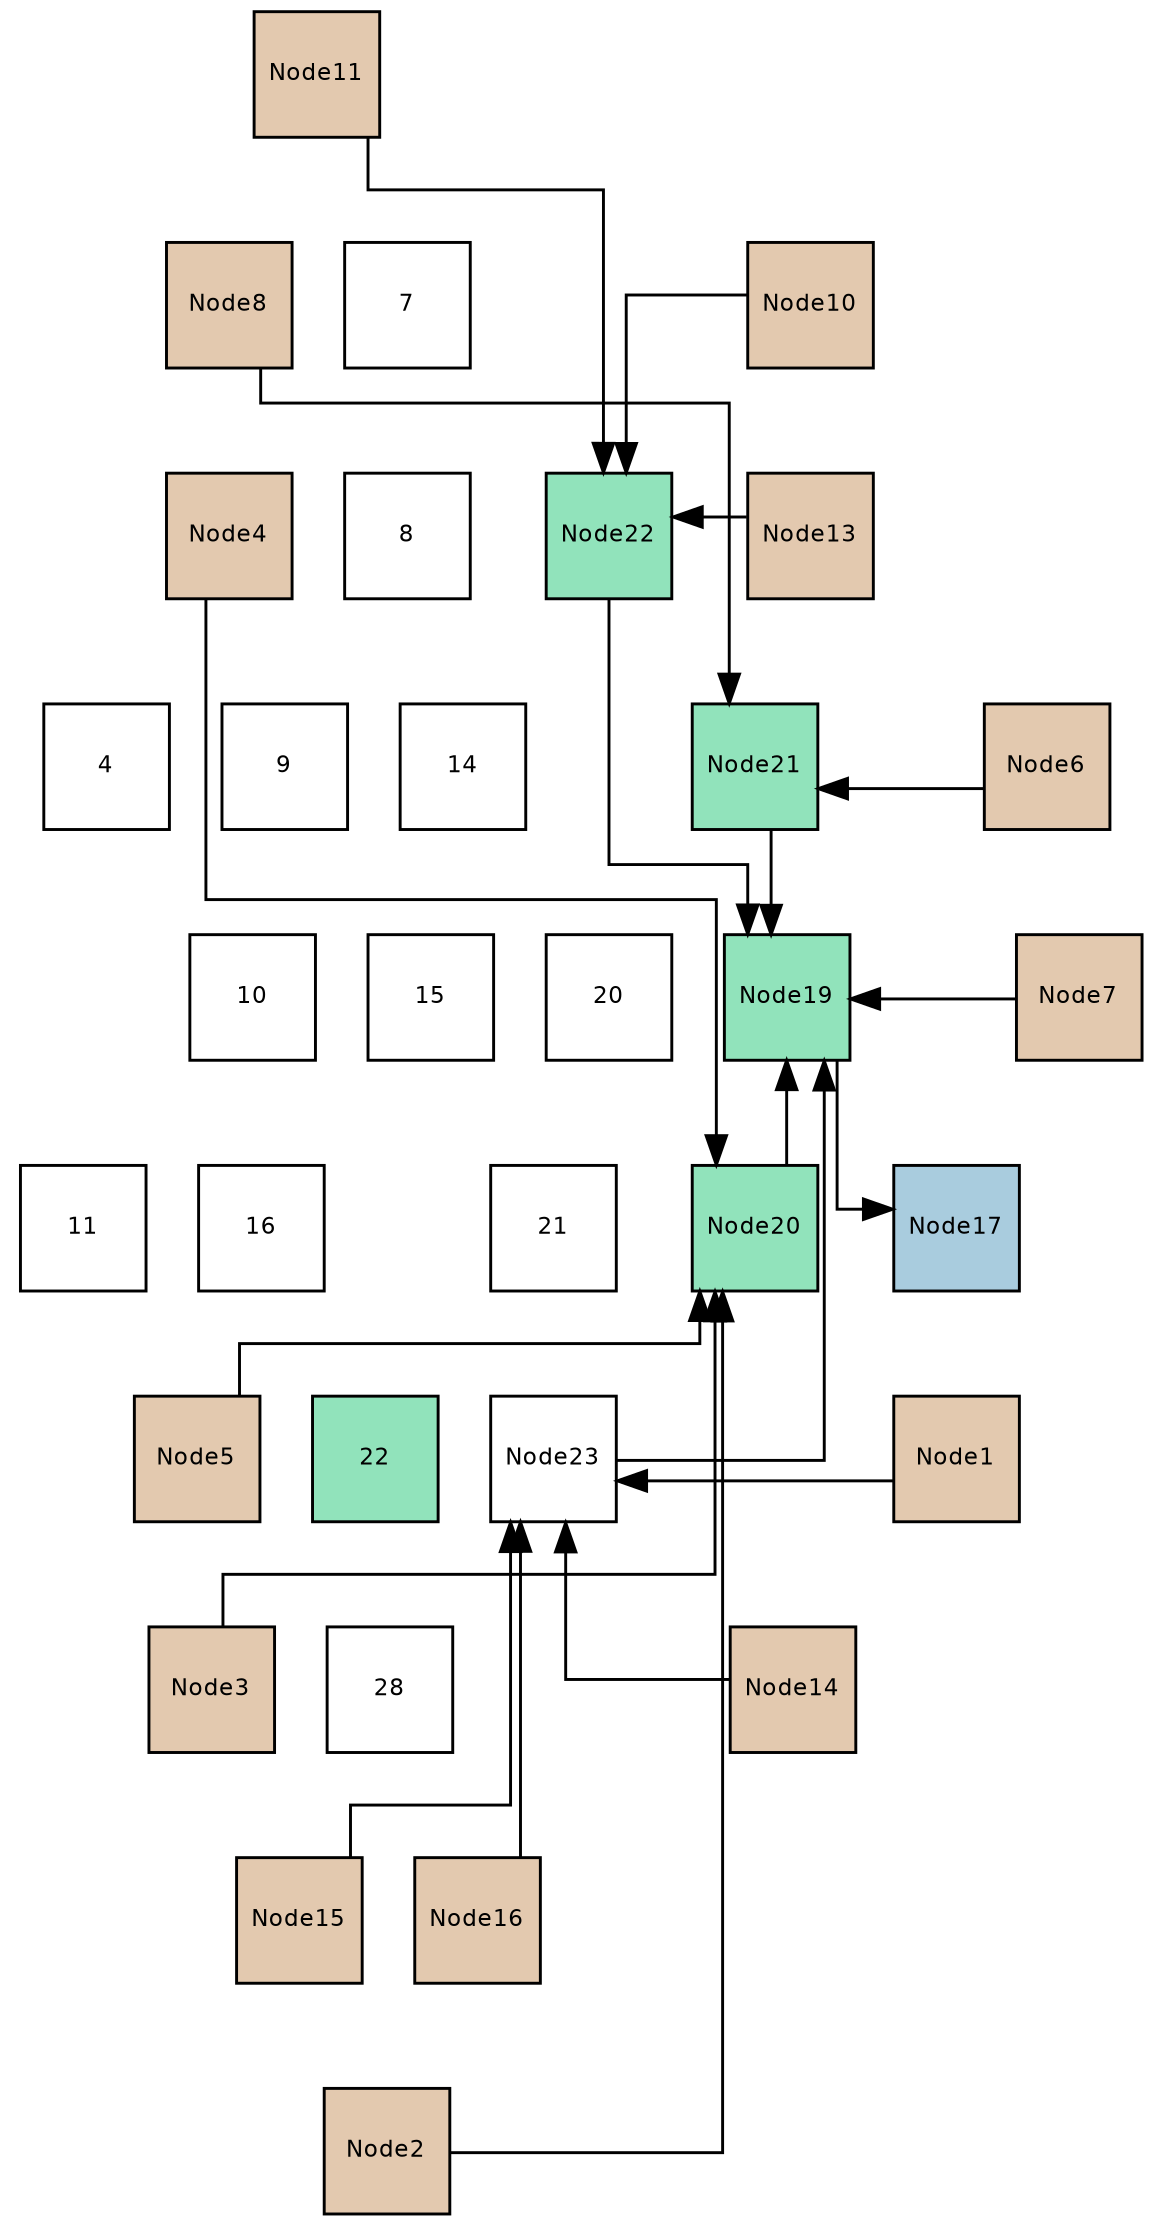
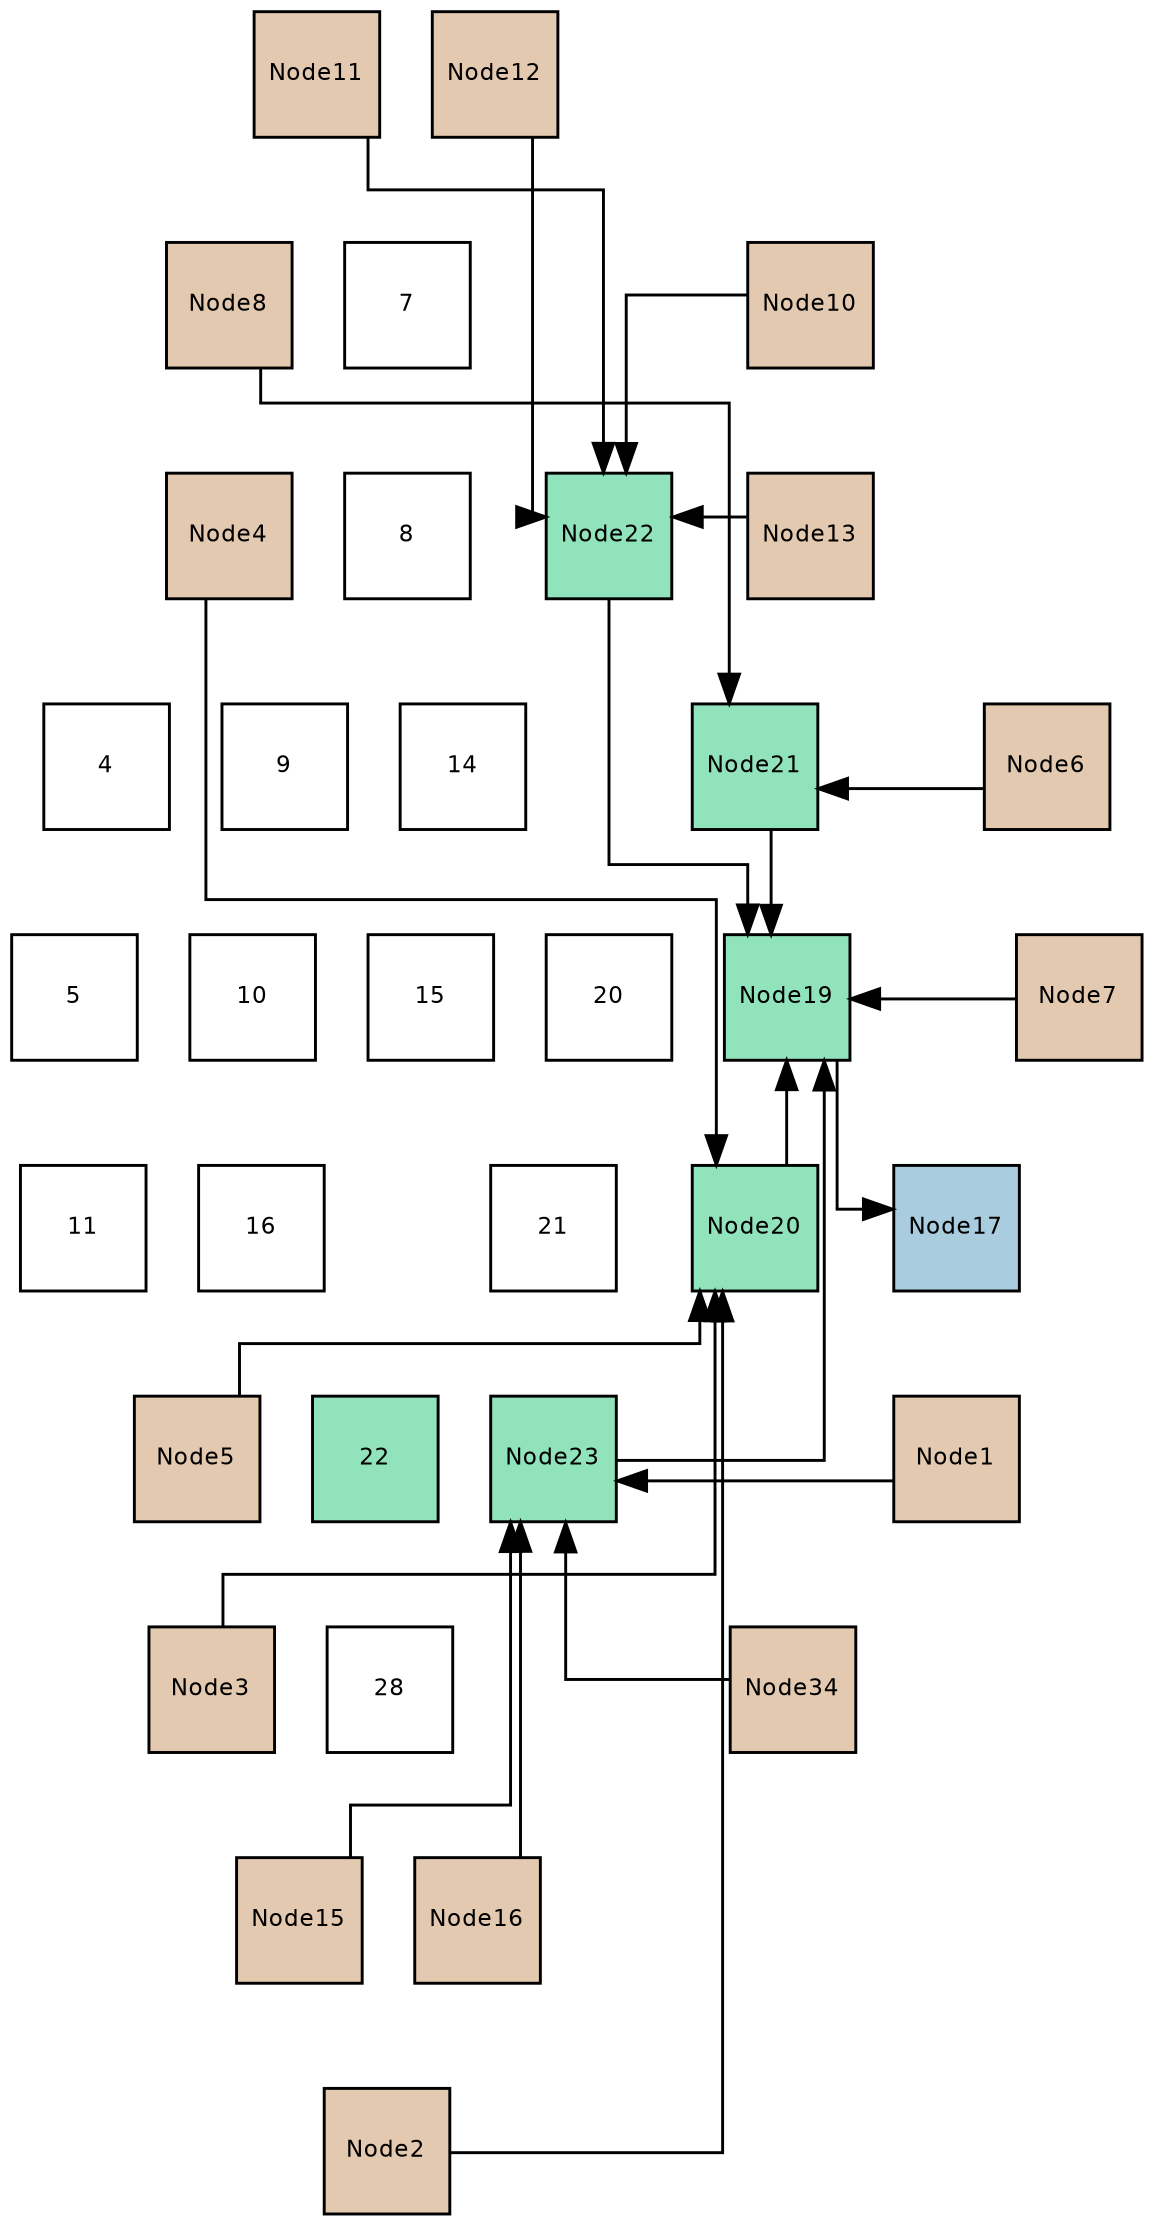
node "Node12": added
node "5": added
node "Node23": fillcolor #ffffff -> #91e3bb
node "Node14": label "Node14" -> "Node34"
